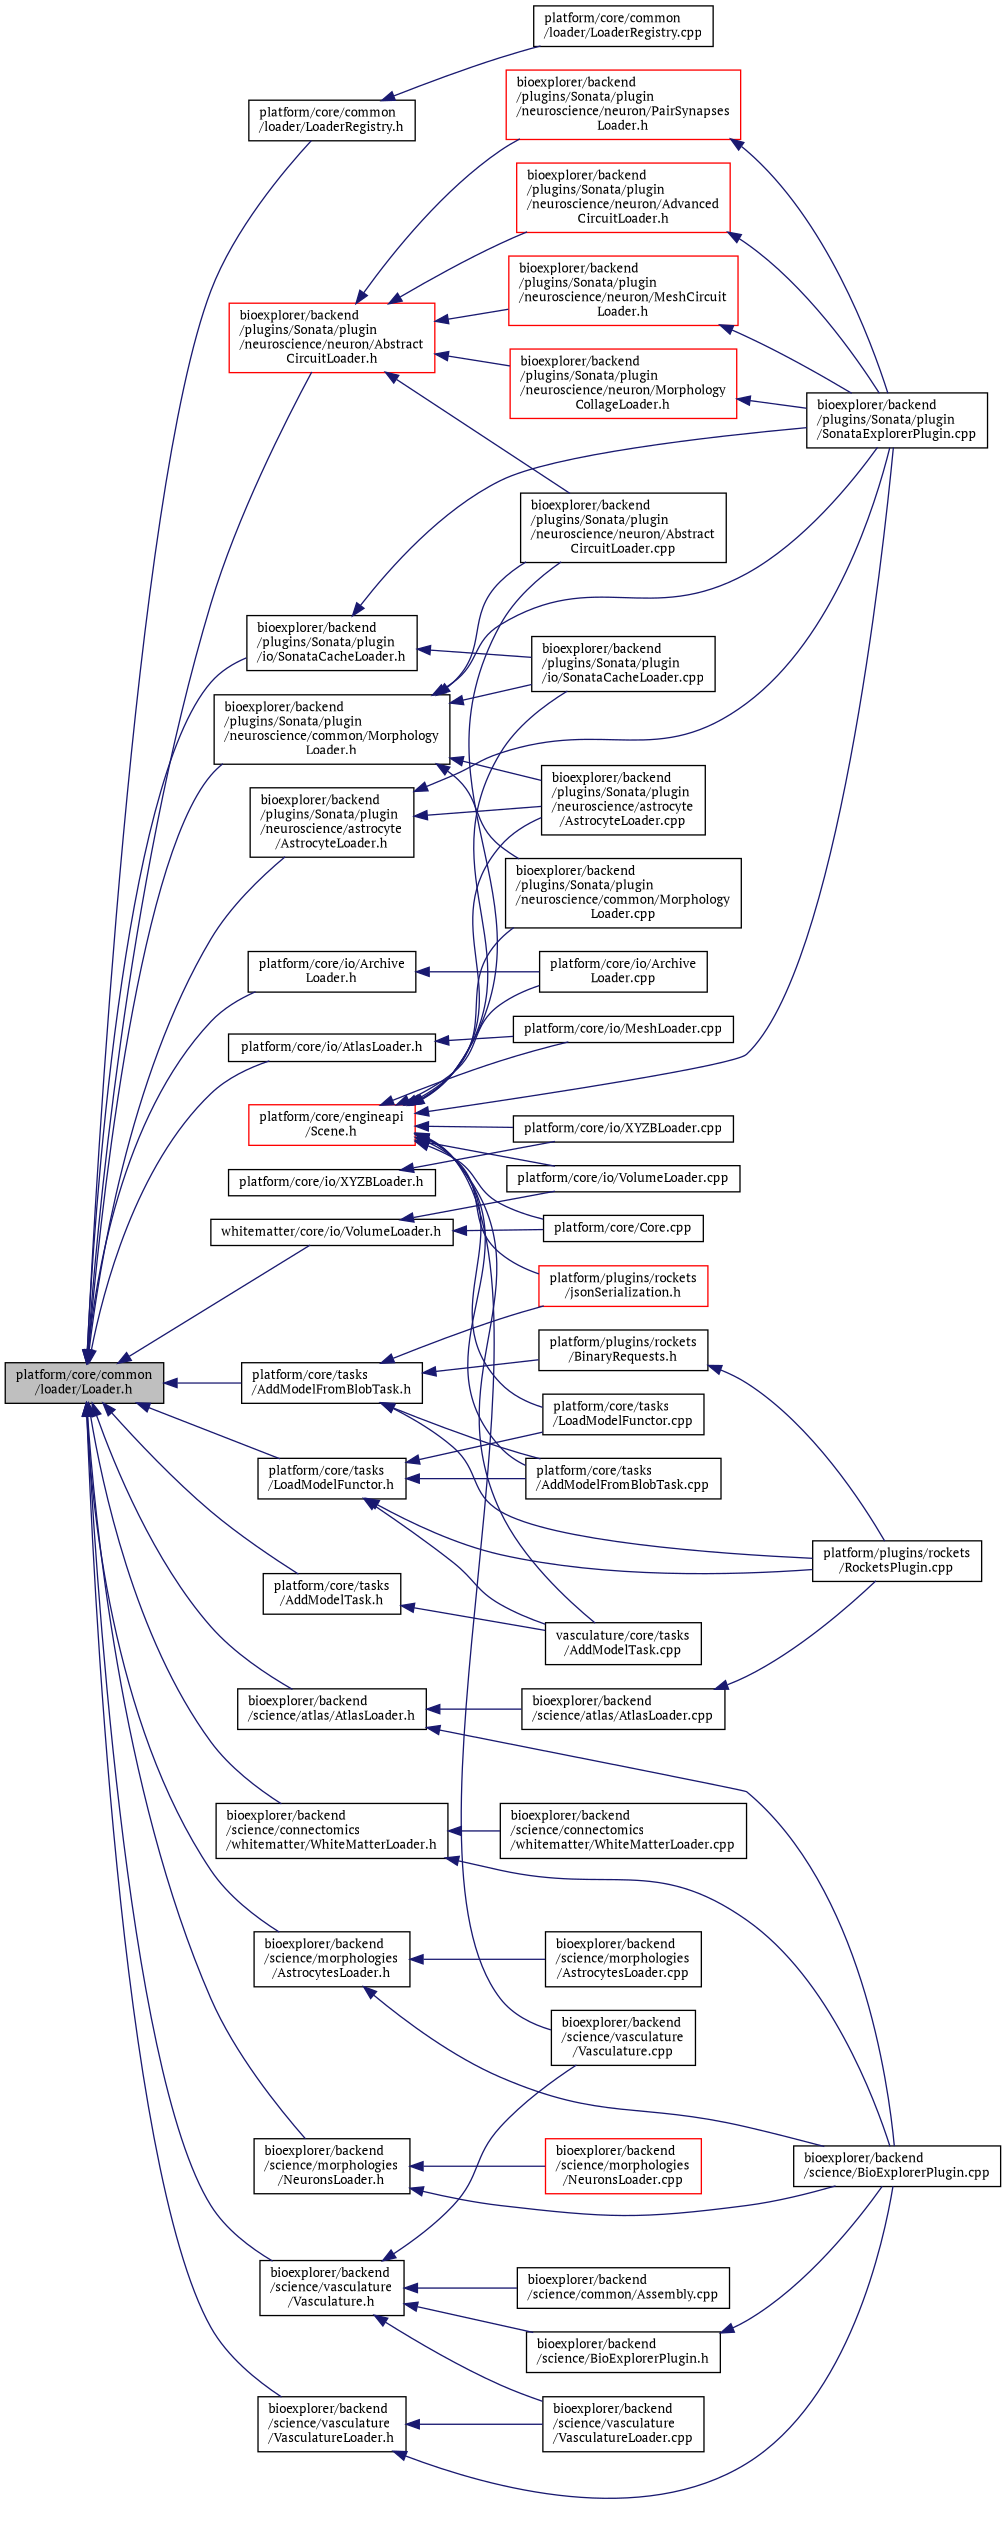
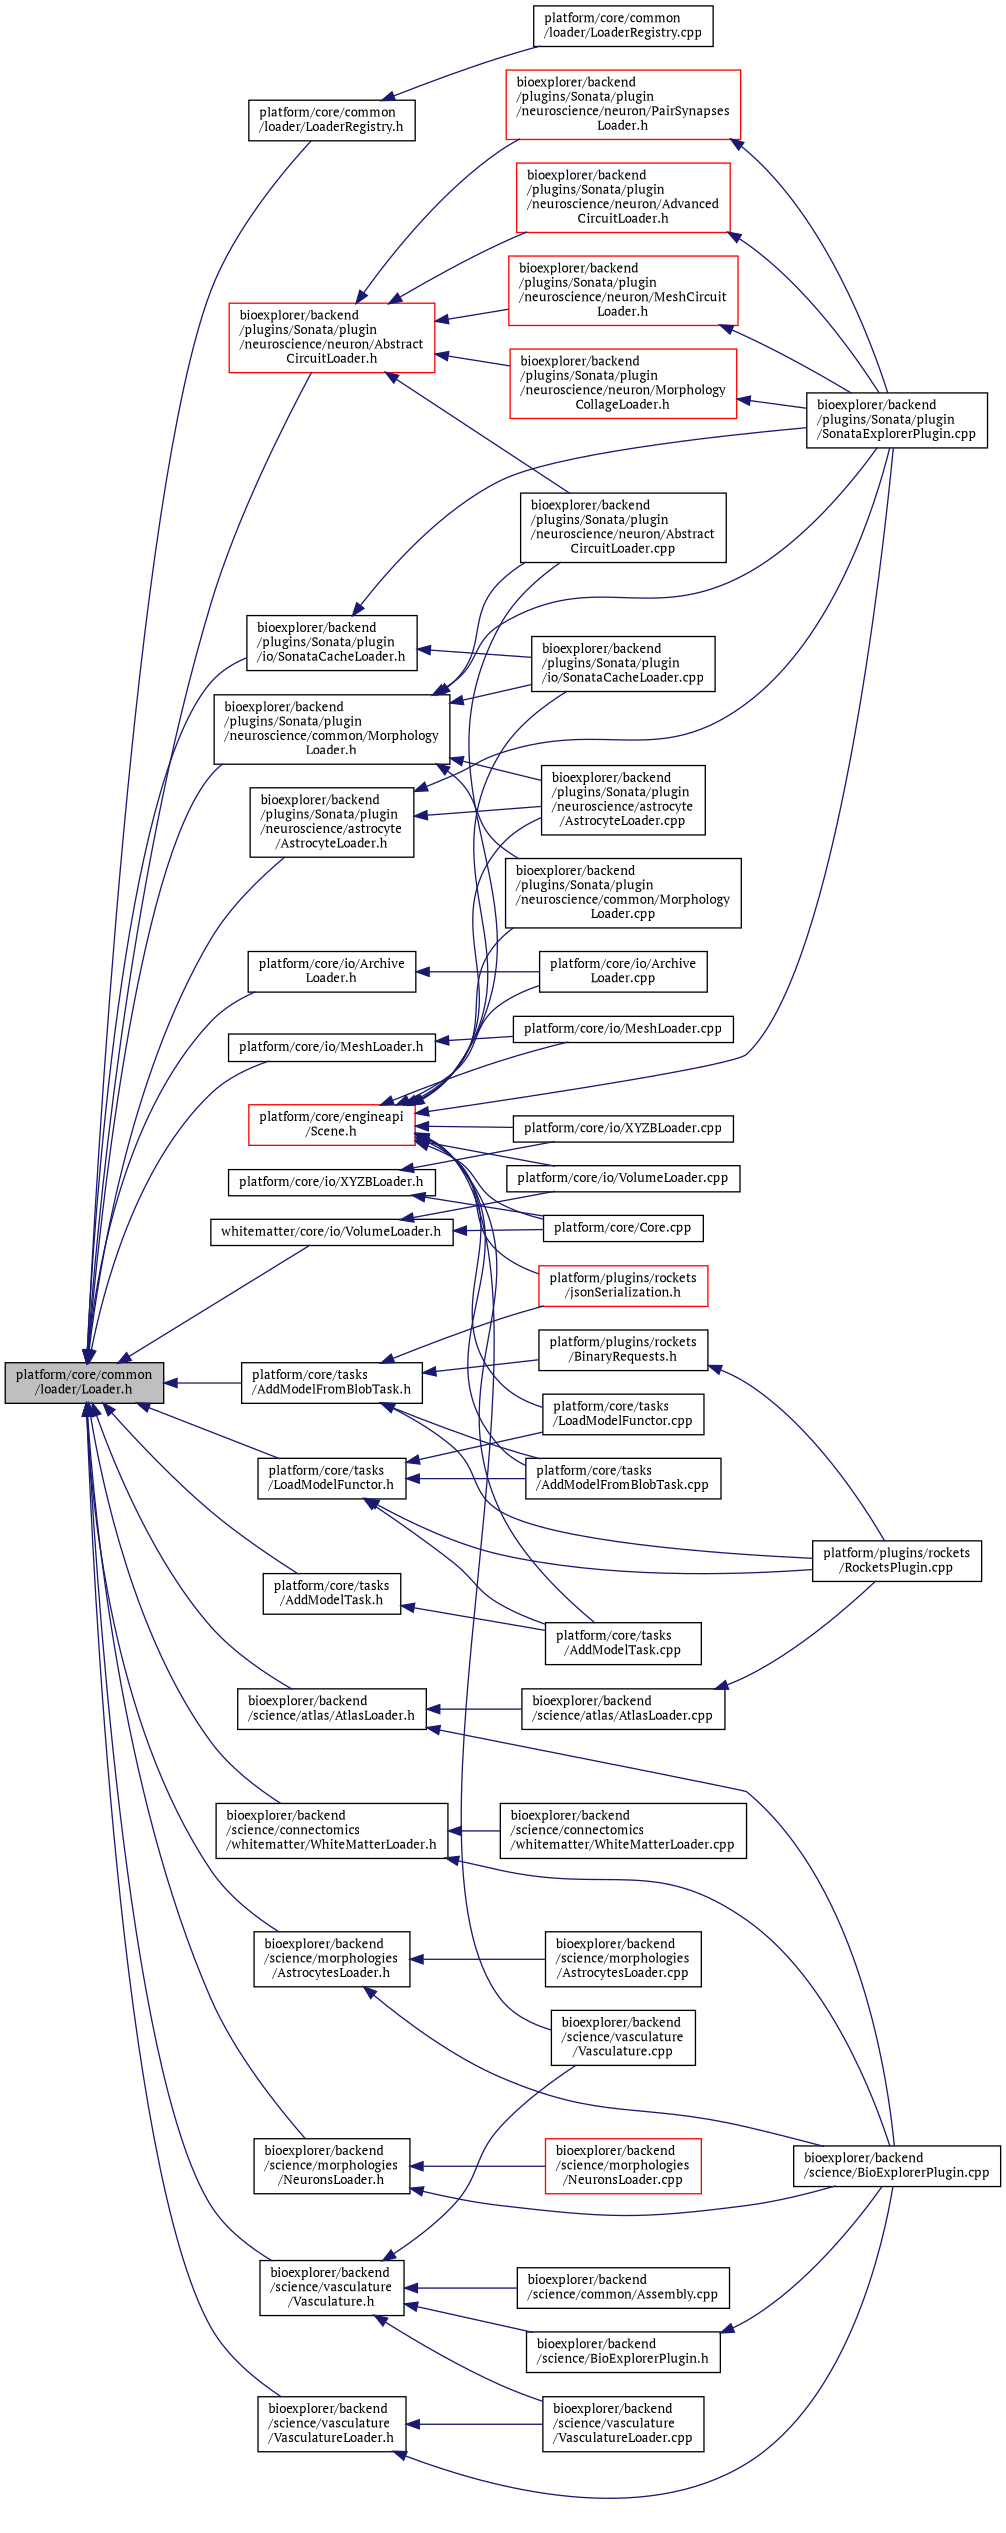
node "platform/core/io/AtlasLoader.h": label "platform/core/io/AtlasLoader.h" -> "platform/core/io/MeshLoader.h"
edge "platform/core/Core.cpp" -> "platform/core/io/XYZBLoader.h": added
node "vasculature/core/tasks /AddModelTask.cpp": label "vasculature/core/tasks /AddModelTask.cpp" -> "platform/core/tasks /AddModelTask.cpp"
